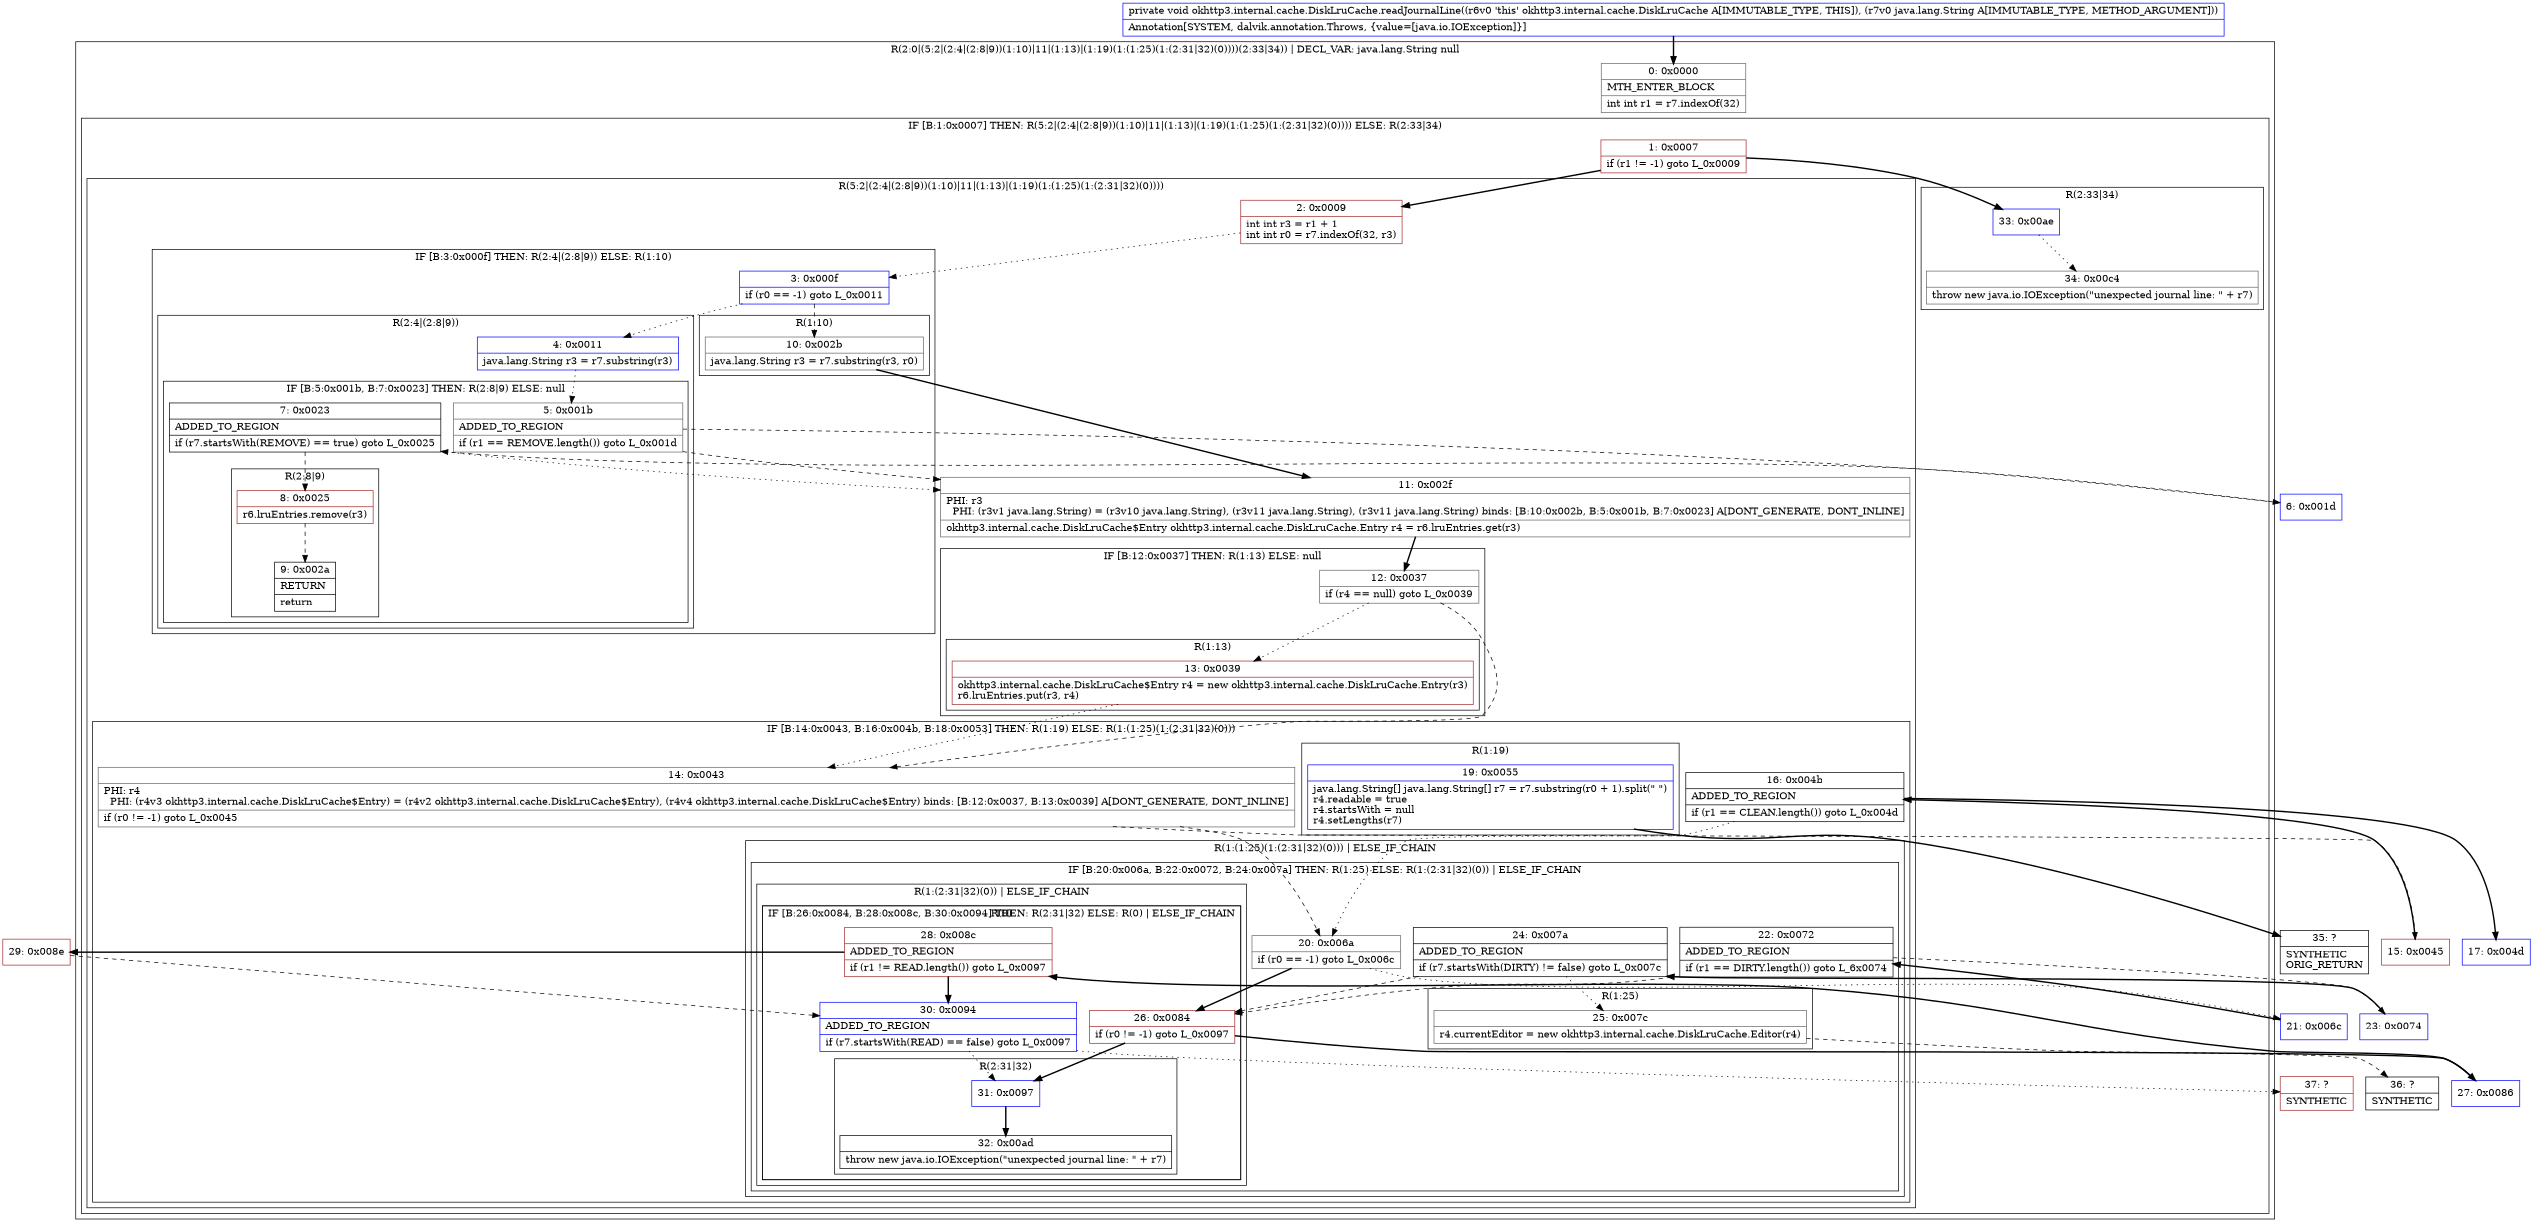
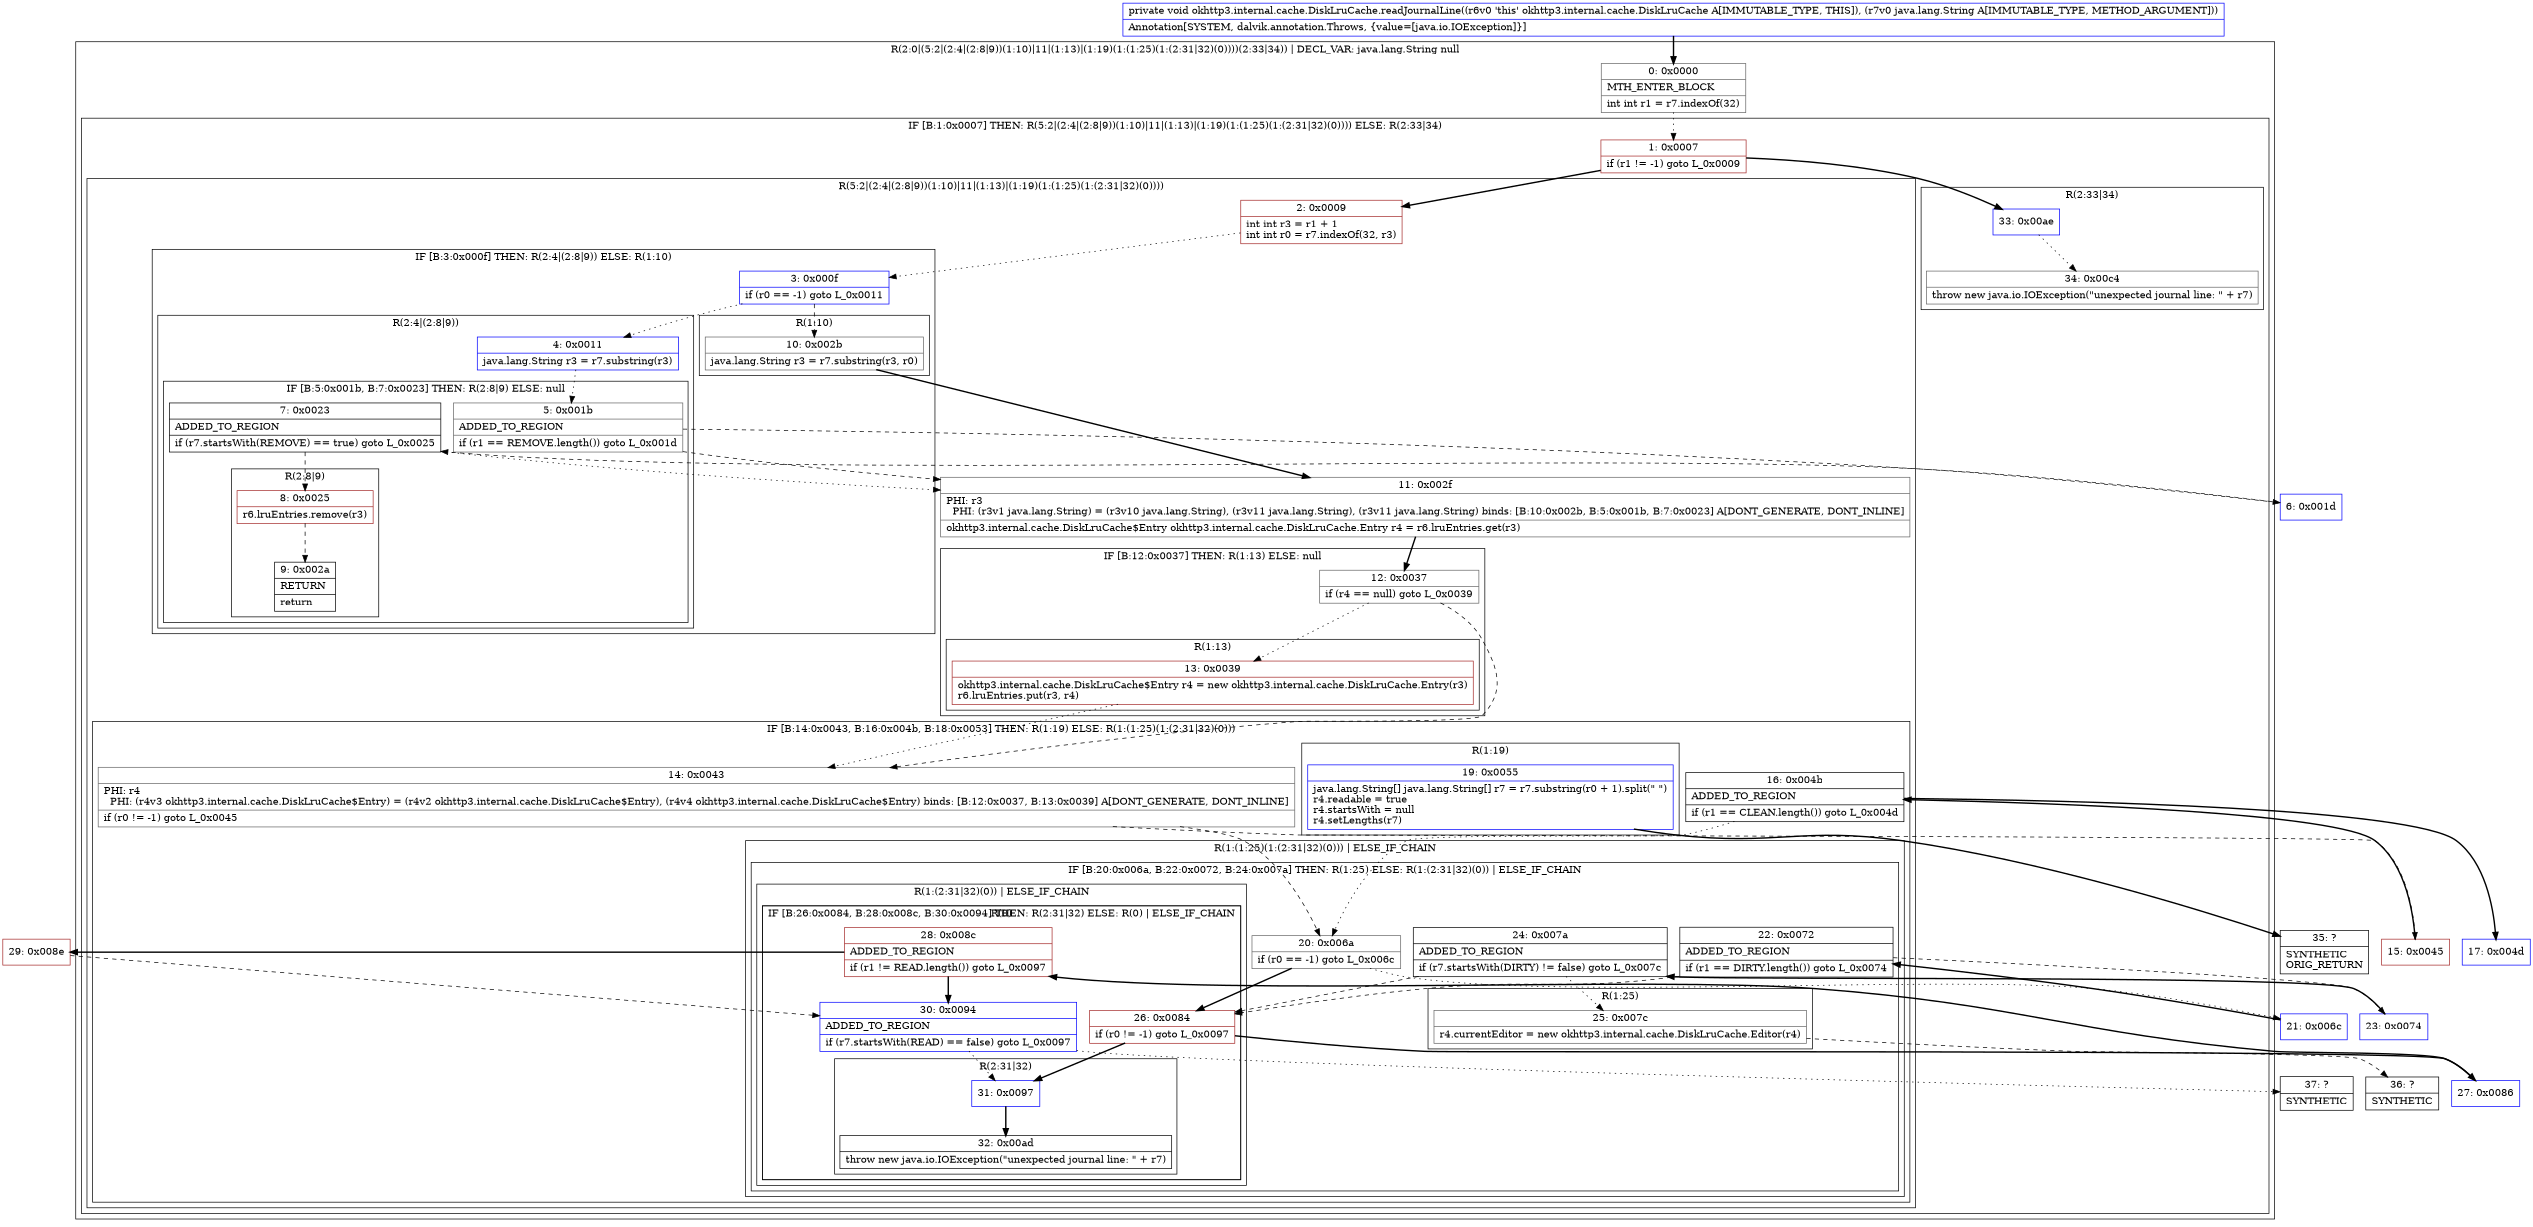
edge "0: 0x0000" -> "1: 0x0007": added
node "22: 0x0072": text "if (r1 == DIRTY.length()) goto L_6x0074" -> "if (r1 == DIRTY.length()) goto L_0x0074"
node "37: ?": color brown -> black
